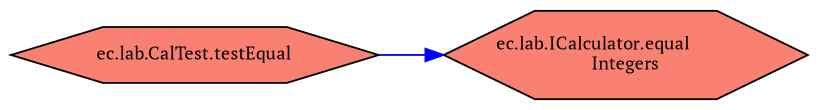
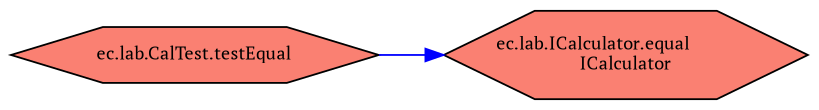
node "ec.lab.ICalculator.equal Integers": label "ec.lab.ICalculator.equal Integers" -> "ec.lab.ICalculator.equal ICalculator"
